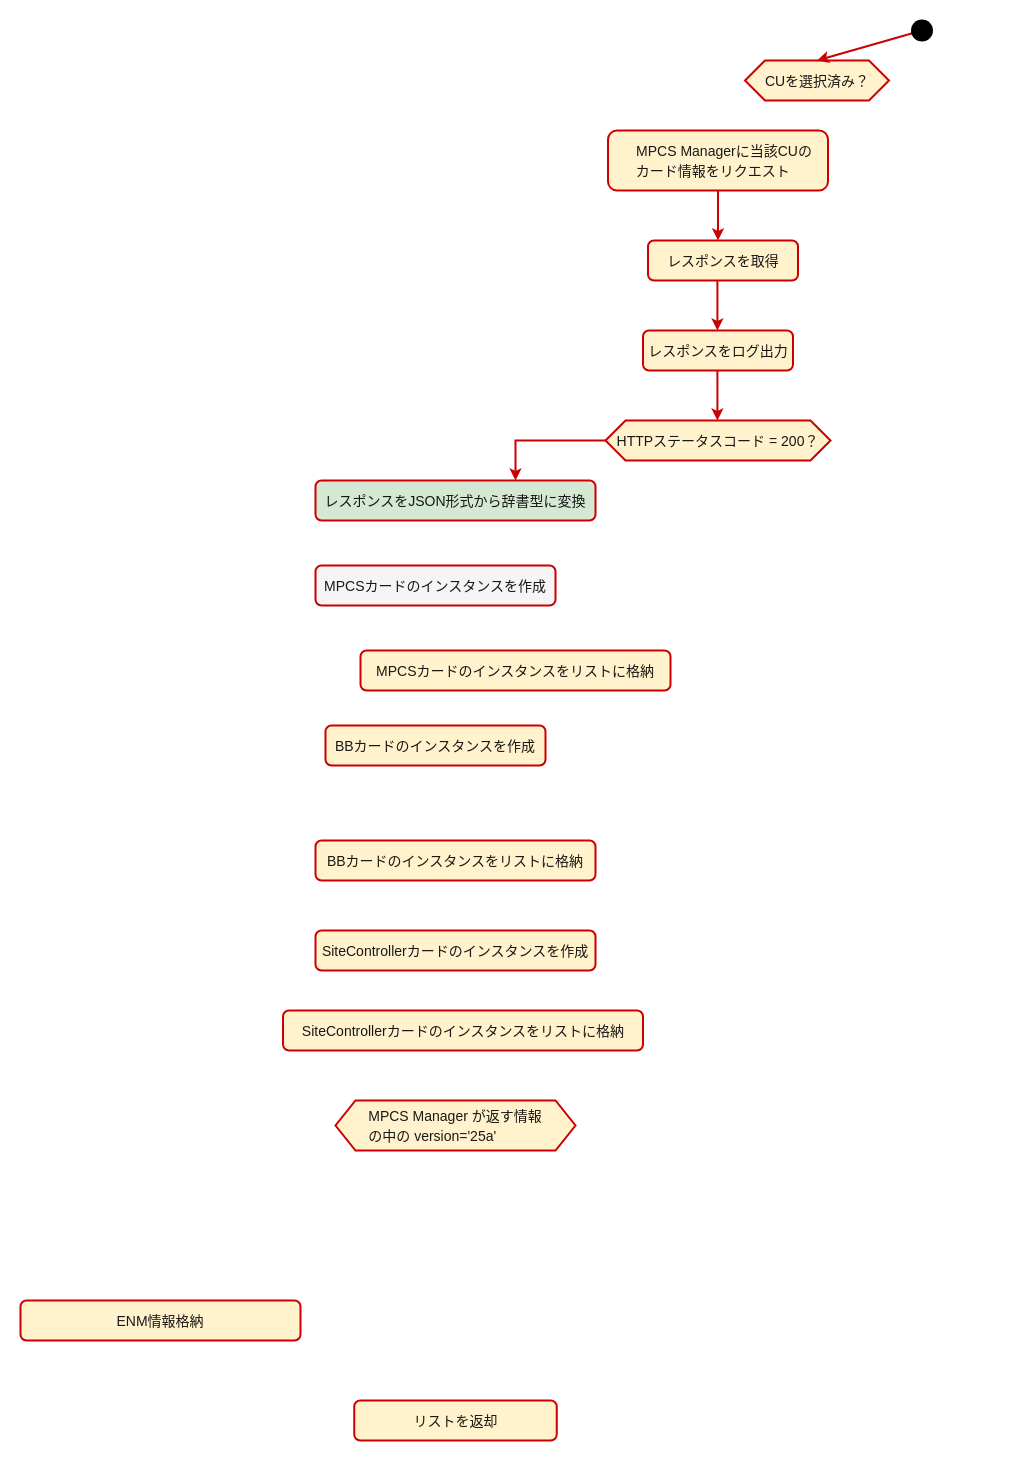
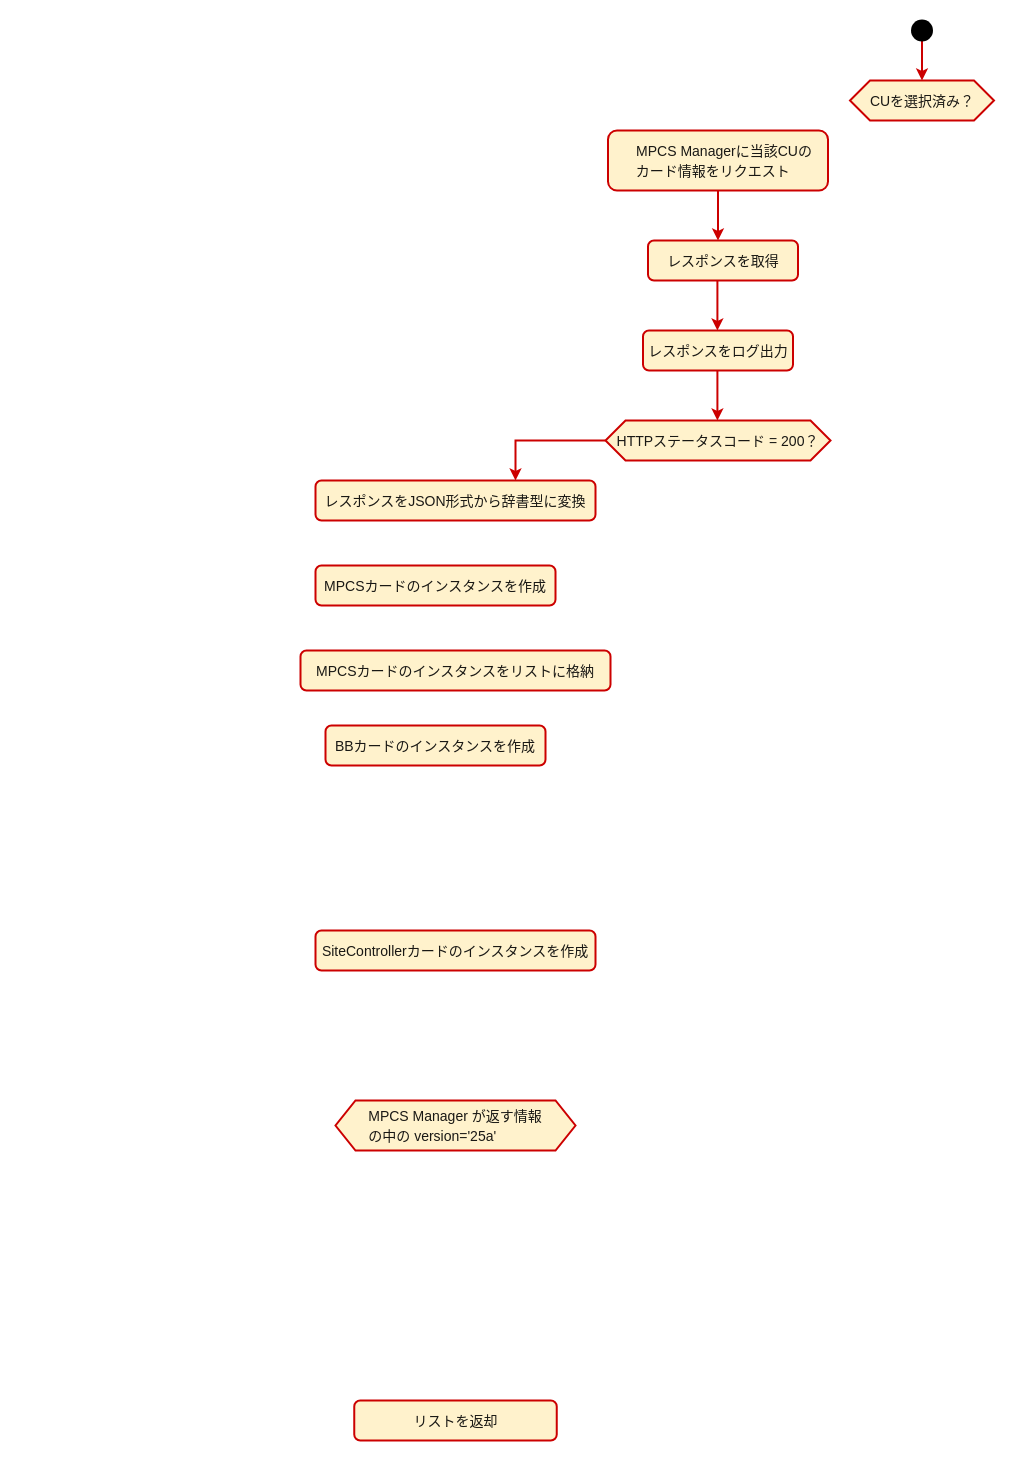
node "CUを選択済み？": moved (817, 81) -> (922, 101)
node "レスポンスをJSON形式から辞書型に変換": fillcolor #d5e8d4 -> #fff2cc
node "MPCSカードのインスタンスを作成": fillcolor #f5f5f5 -> #fff2cc
node "MPCSカードのインスタンスをリストに格納": moved (516, 671) -> (456, 671)
node "BBカードのインスタンスをリストに格納": removed
node "SiteControllerカードのインスタンスをリストに格納": removed
node "ENM情報格納": removed
